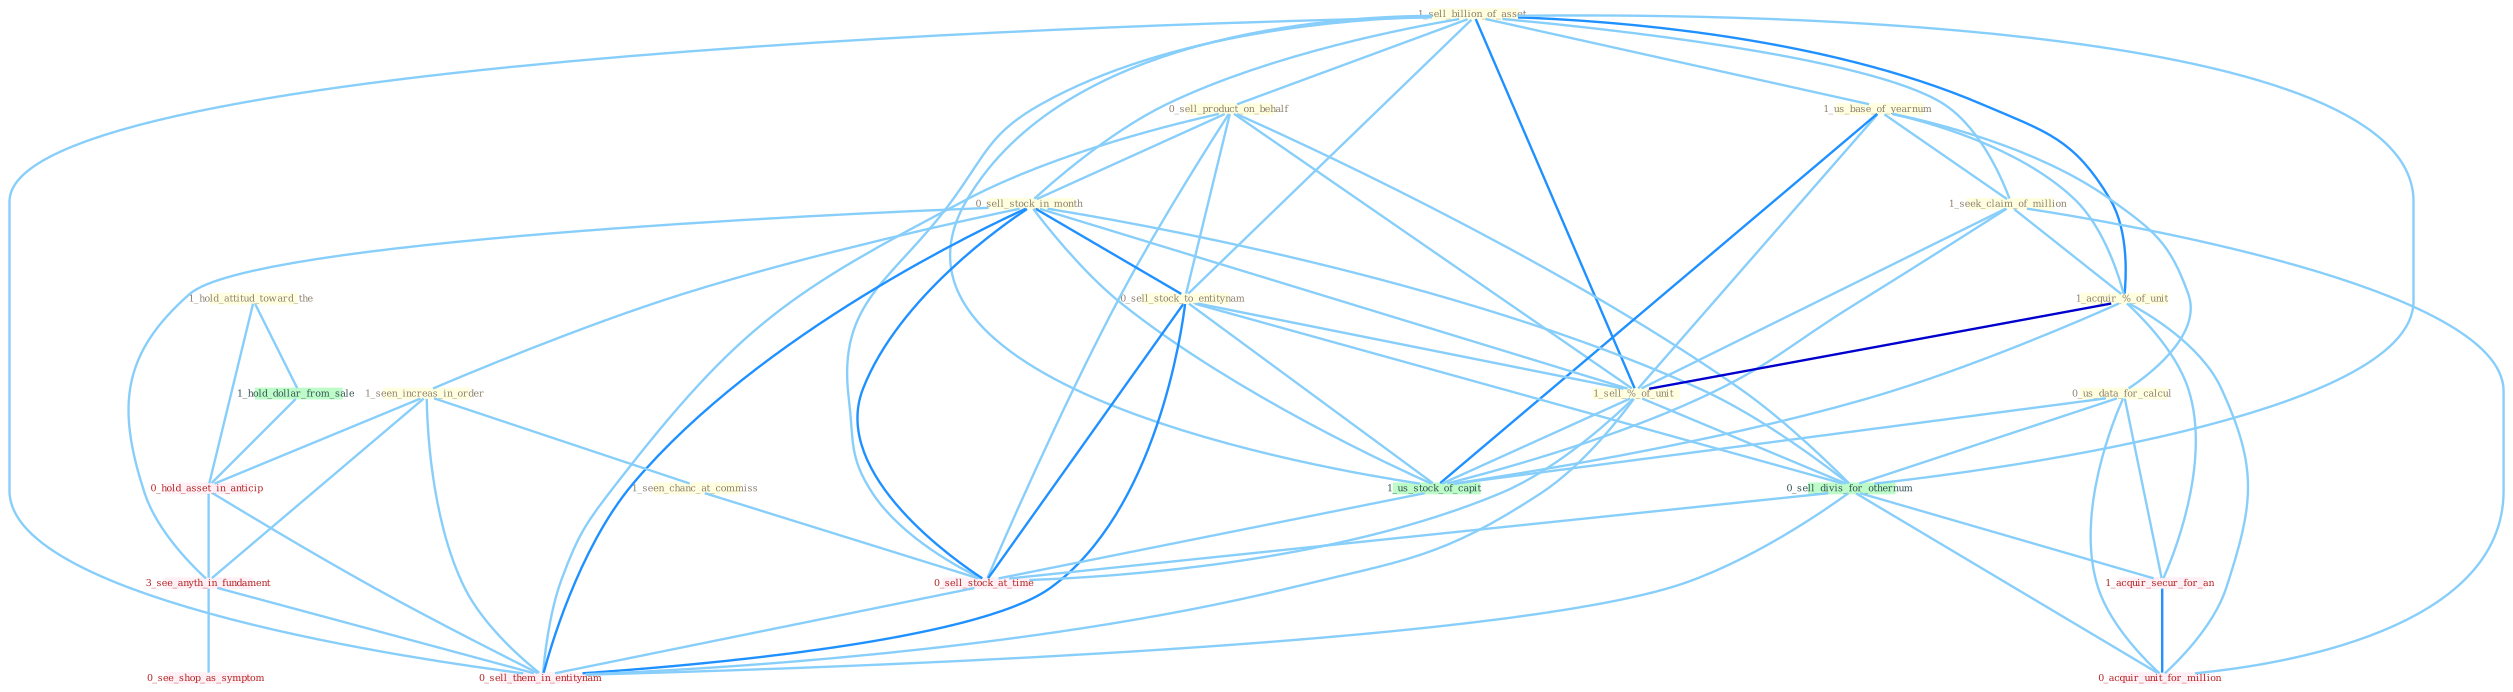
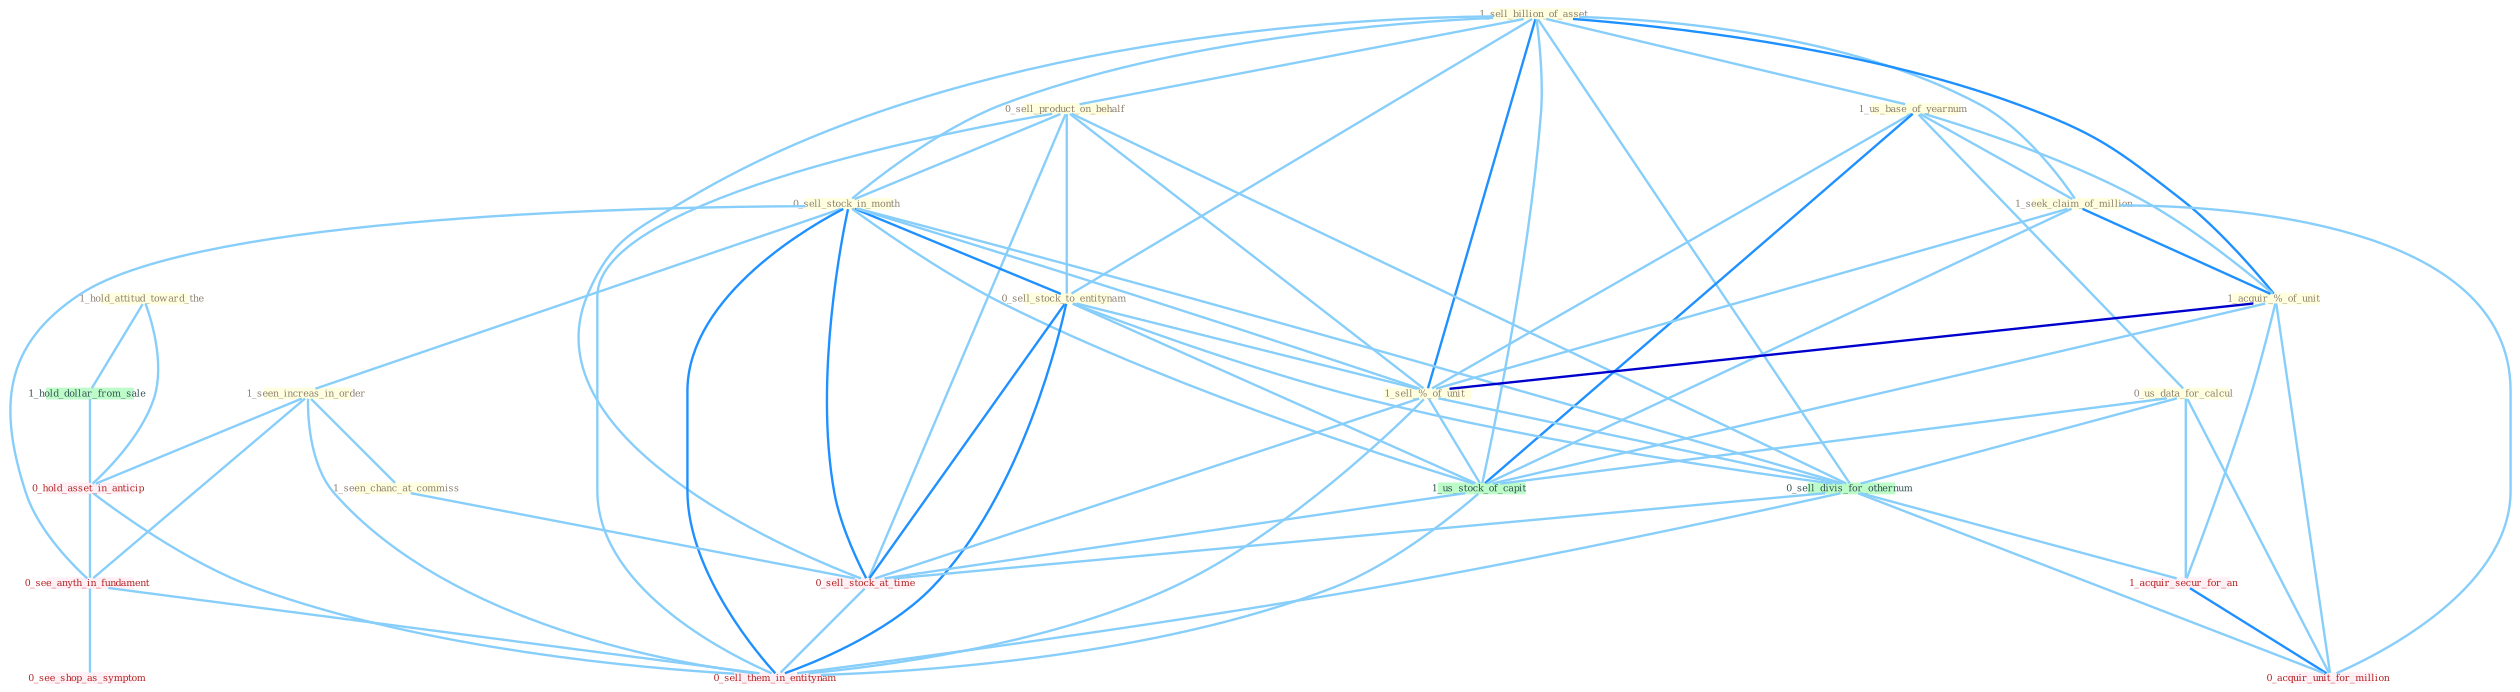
edge "1_sell_billion_of_asset" -- "0_sell_them_in_entitynam": now "1_us_stock_of_capit" -- "0_sell_them_in_entitynam"
edge "1_seek_claim_of_million" -- "1_acquir_%_of_unit": color #87cefa -> #1e90ff
node "3_see_anyth_in_fundament": label "3_see_anyth_in_fundament" -> "0_see_anyth_in_fundament"
